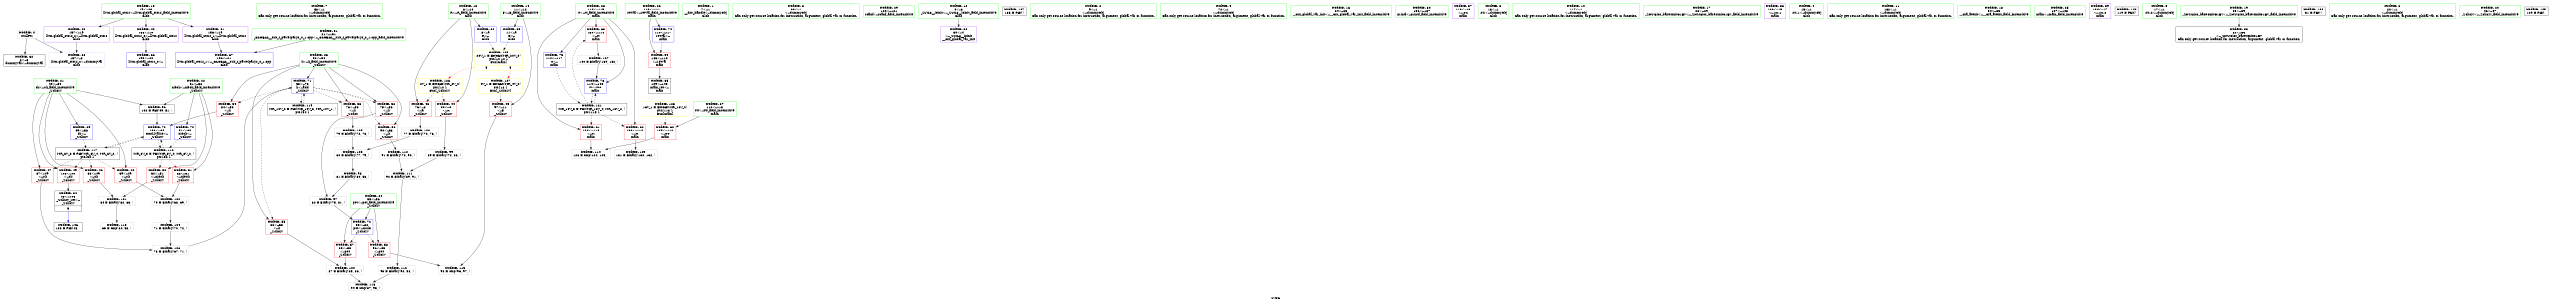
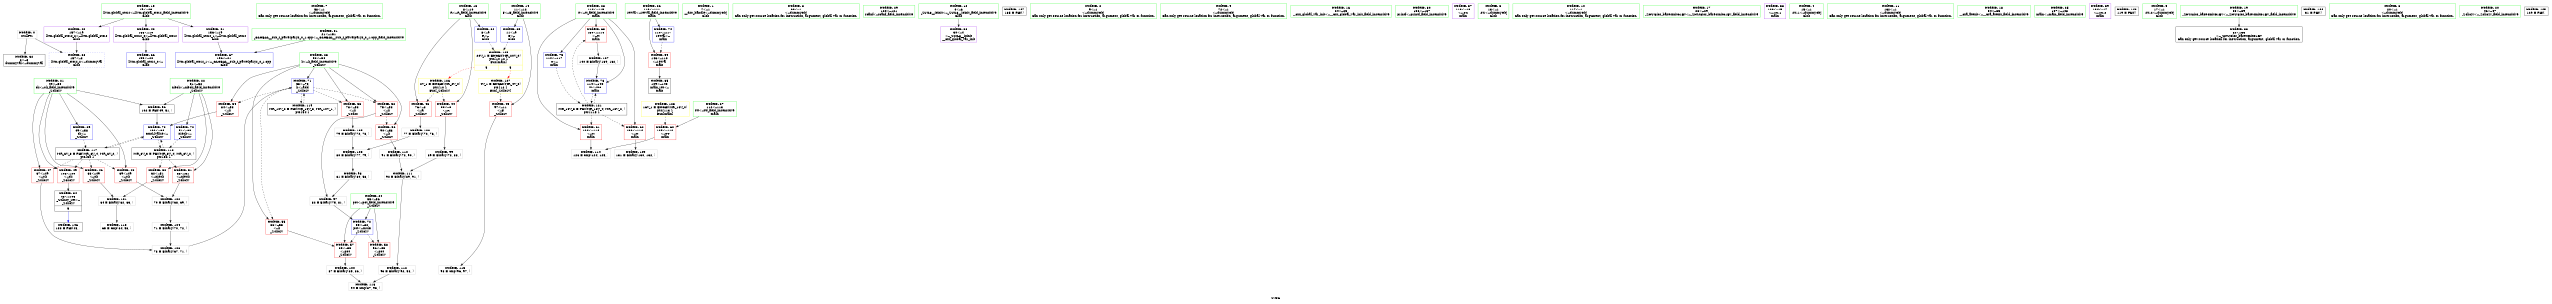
edge "NodeID: 71" -> "NodeID: 56": now "NodeID: 52" -> "NodeID: 56"
edge "NodeID: 118" -> "NodeID: 51": color red -> black
edge "NodeID: 55" -> "NodeID: 100": now "NodeID: 55" -> "NodeID: 57"
edge "NodeID: 58" -> "NodeID: 115": removed
